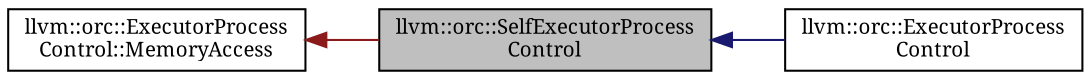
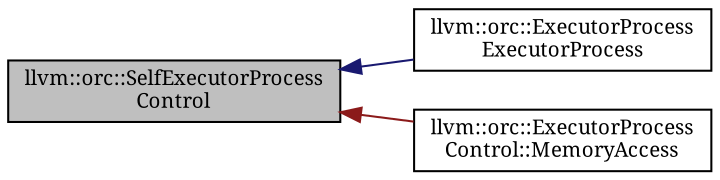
edge "llvm::orc::SelfExecutorProcess Control" -> "llvm::orc::ExecutorProcess Control::MemoryAccess": reversed
node "llvm::orc::ExecutorProcess Control": label "llvm::orc::ExecutorProcess Control" -> "llvm::orc::ExecutorProcess ExecutorProcess"
